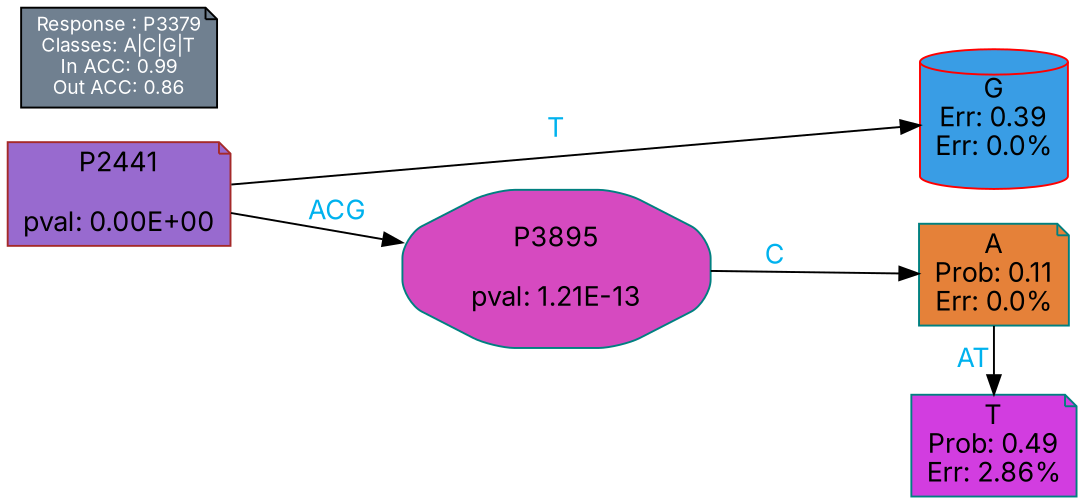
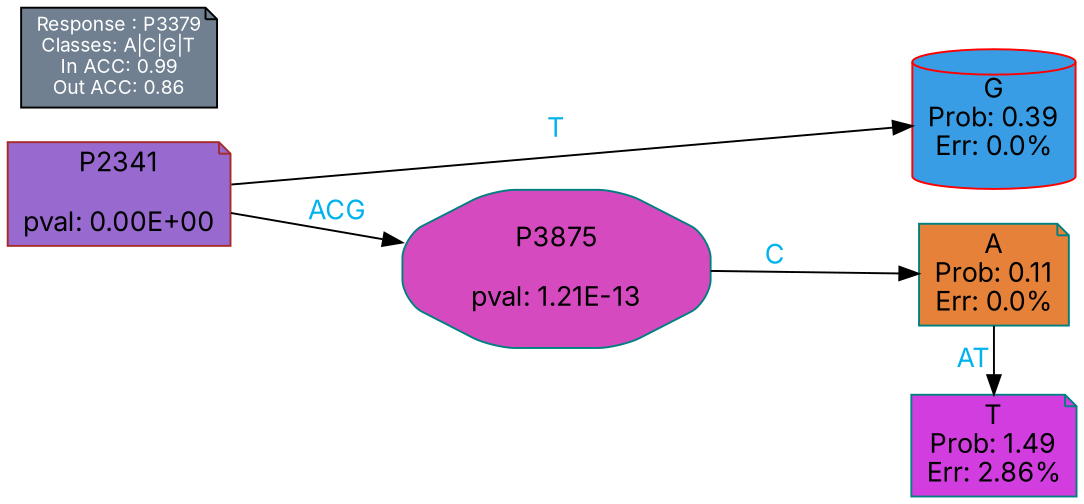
node "G Err: 0.39 Err: 0.0%": label "G Err: 0.39 Err: 0.0%" -> "G Prob: 0.39 Err: 0.0%"
node "P2441 pval: 0.00E+00": label "P2441 pval: 0.00E+00" -> "P2341 pval: 0.00E+00"
node "P3895 pval: 1.21E-13": label "P3895 pval: 1.21E-13" -> "P3875 pval: 1.21E-13"
node "T Prob: 0.49 Err: 2.86%": label "T Prob: 0.49 Err: 2.86%" -> "T Prob: 1.49 Err: 2.86%"
